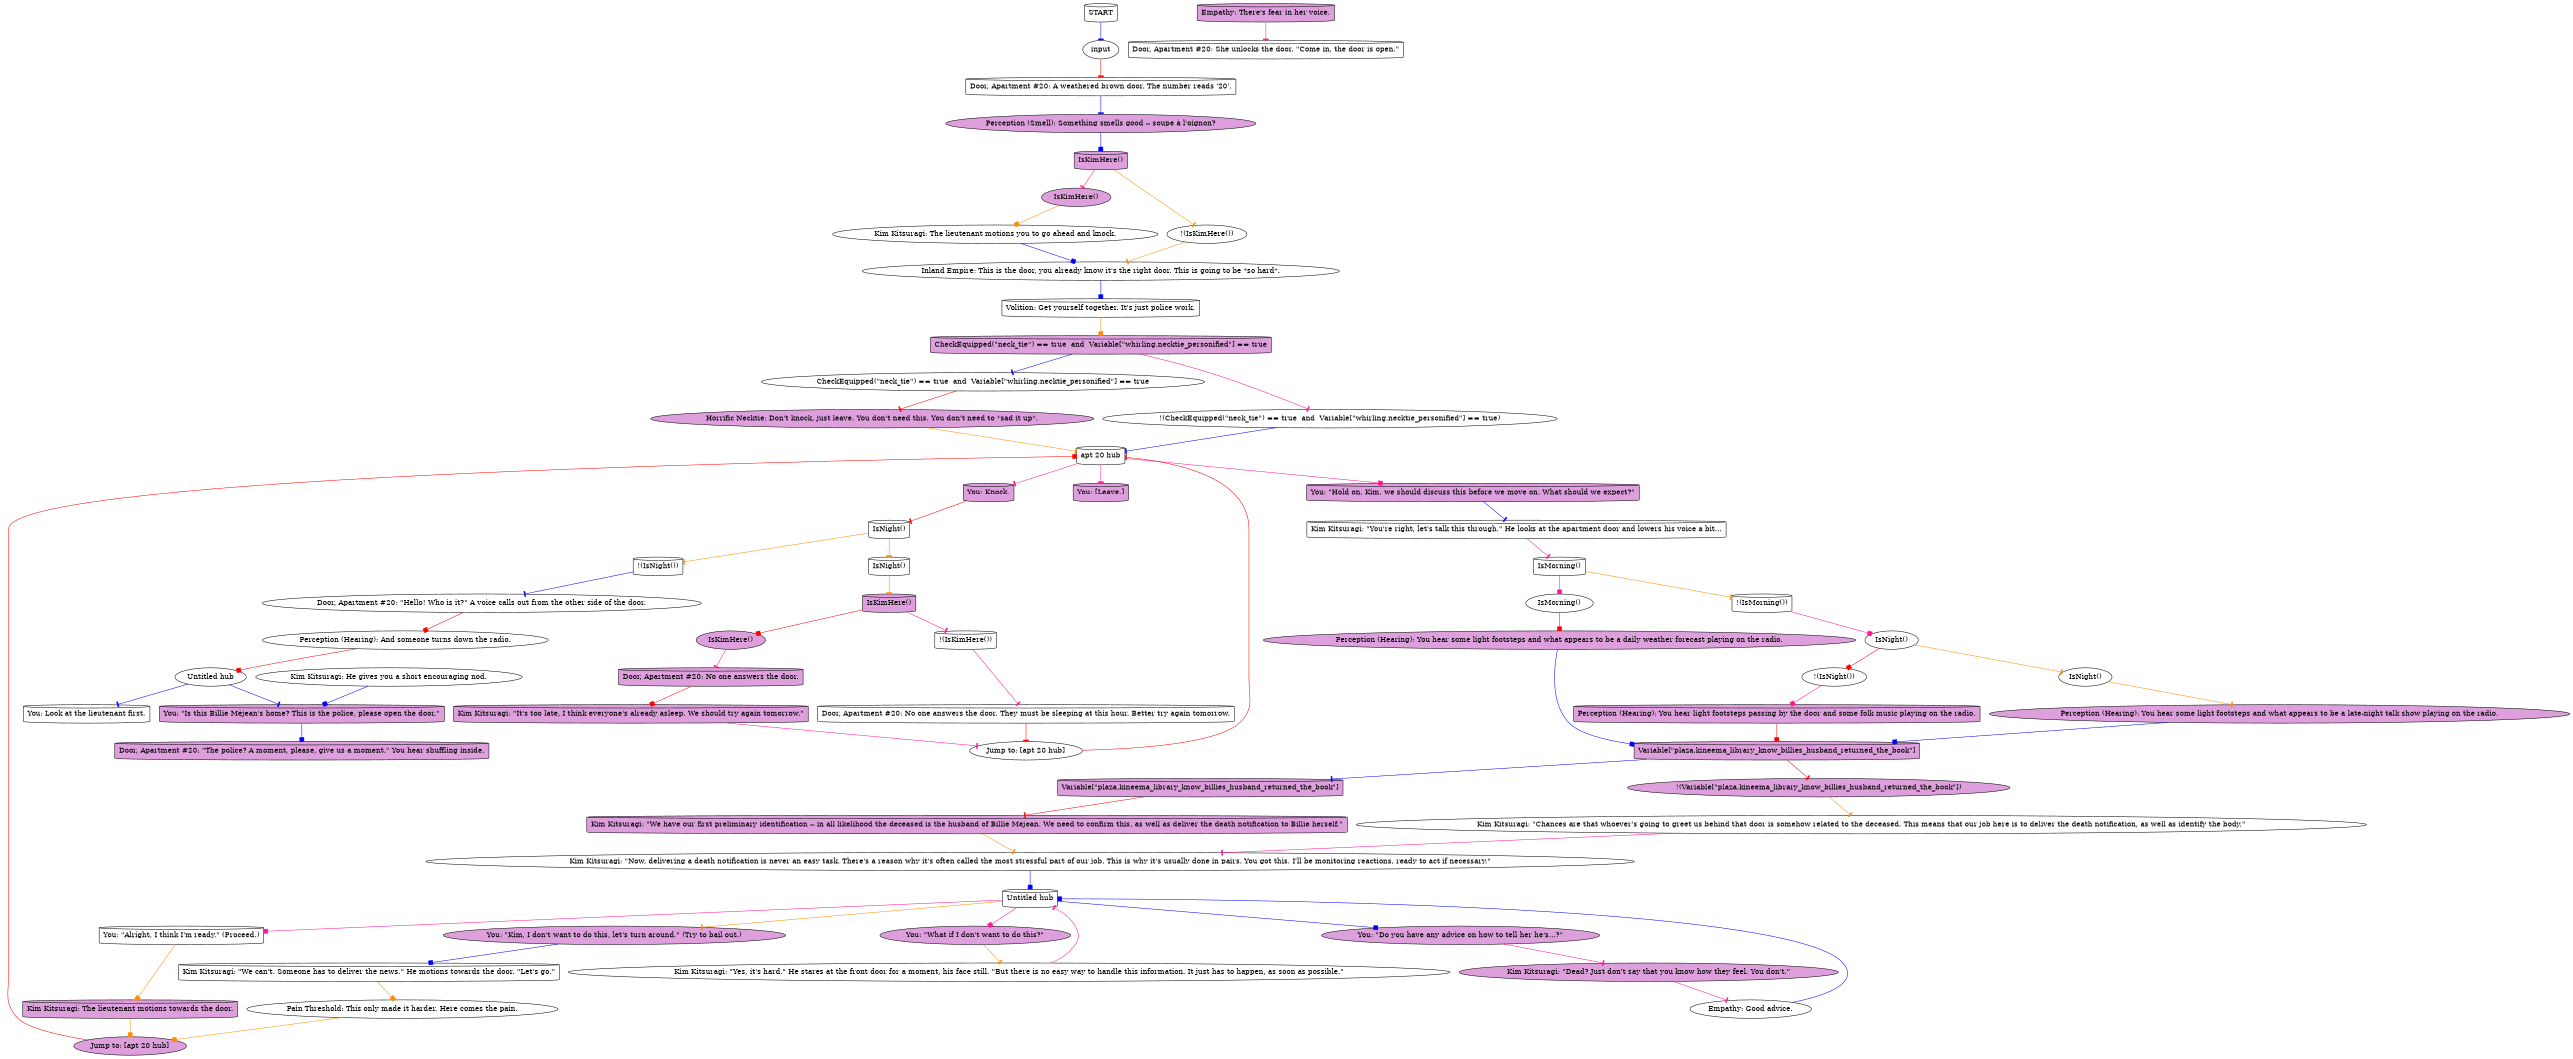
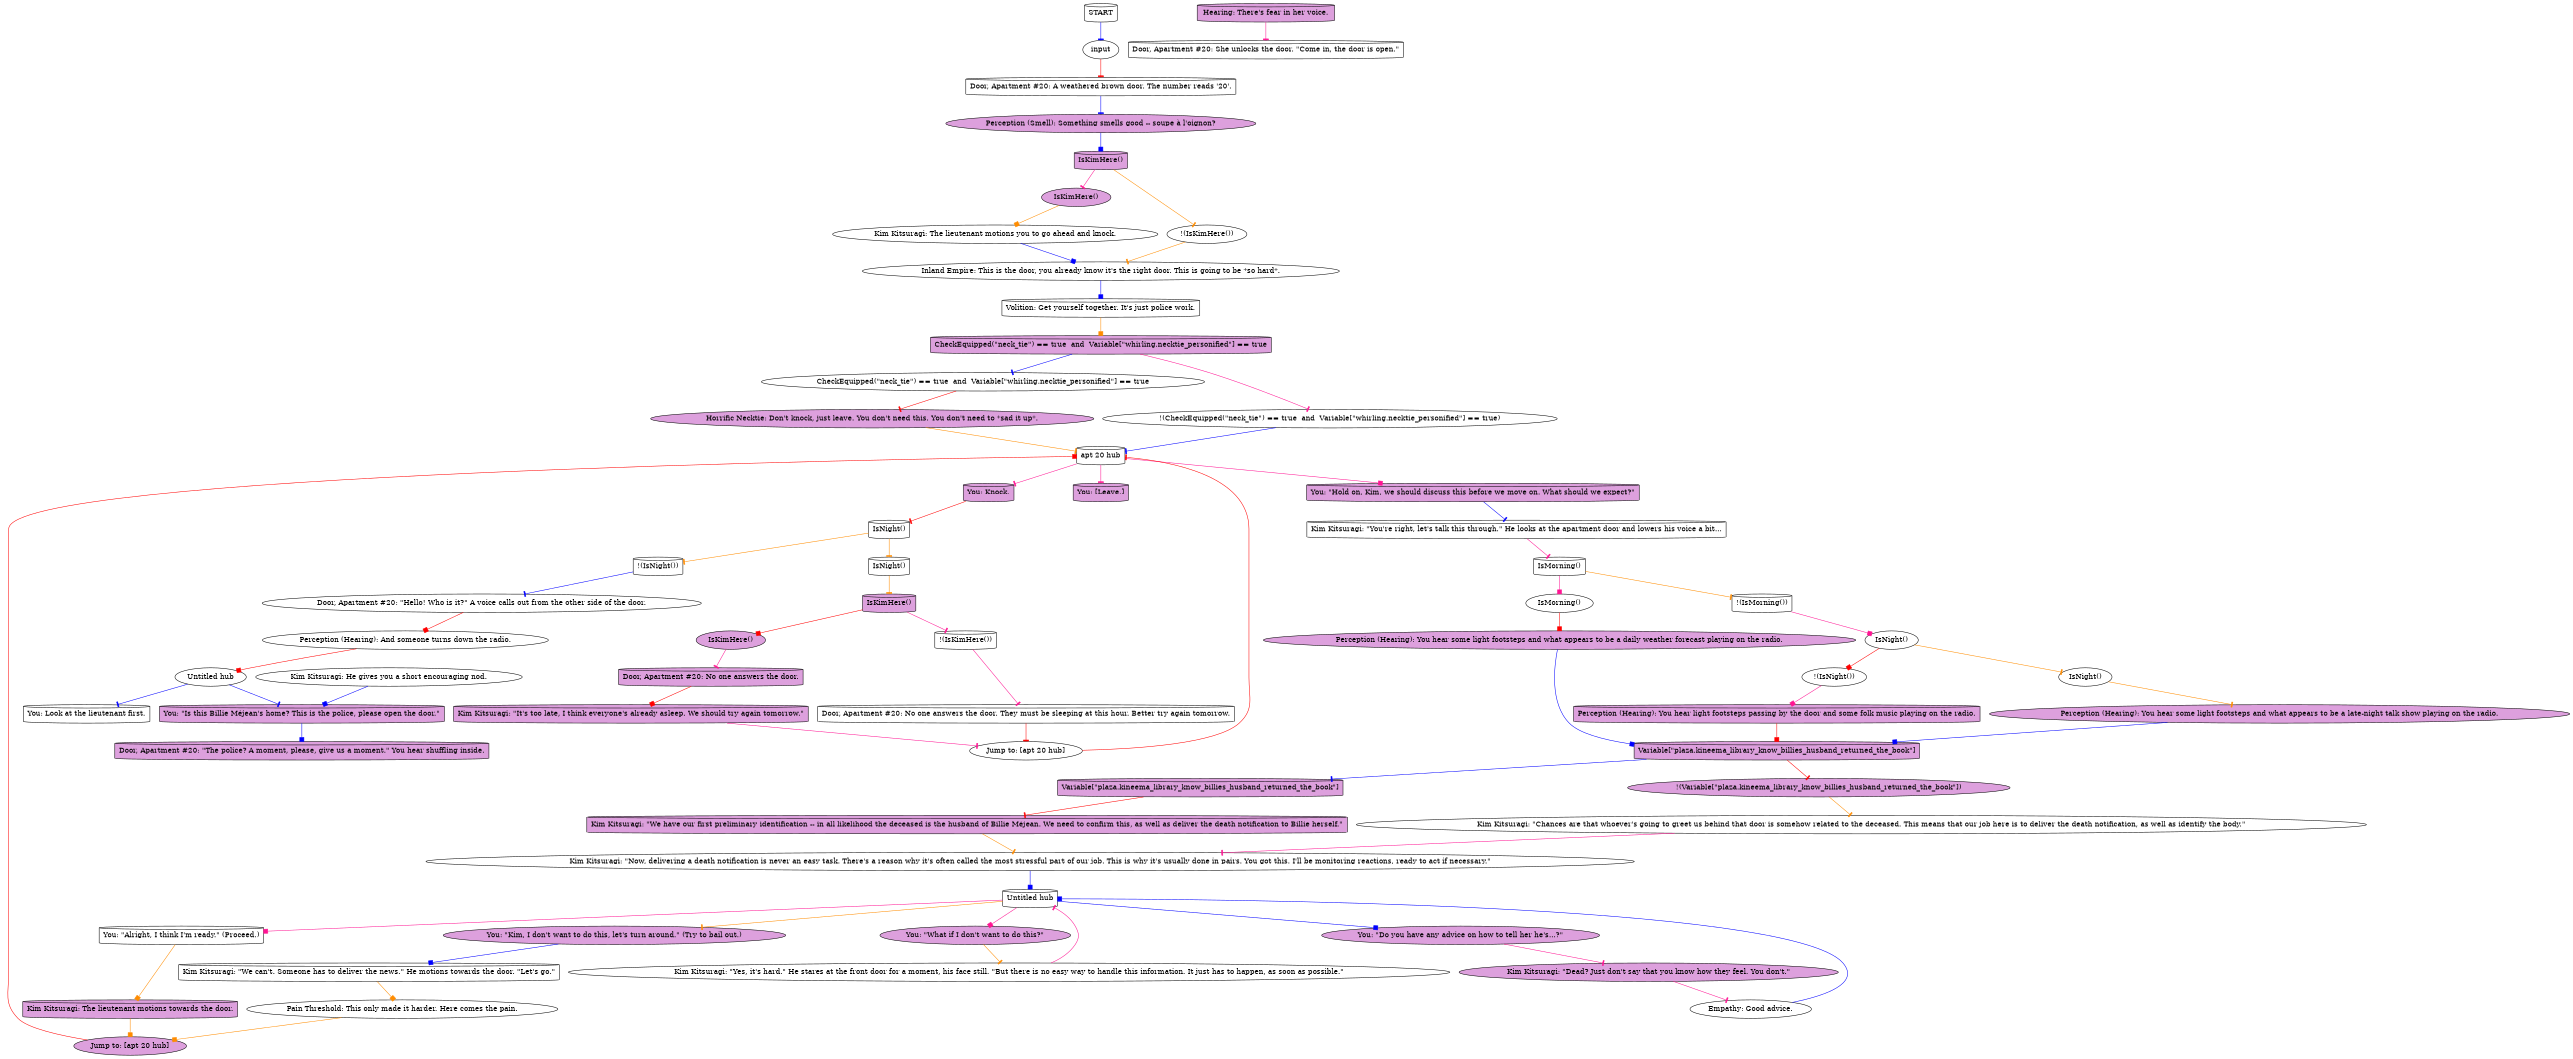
node "Empathy: There's fear in her voice.": label "Empathy: There's fear in her voice." -> "Hearing: There's fear in her voice."
